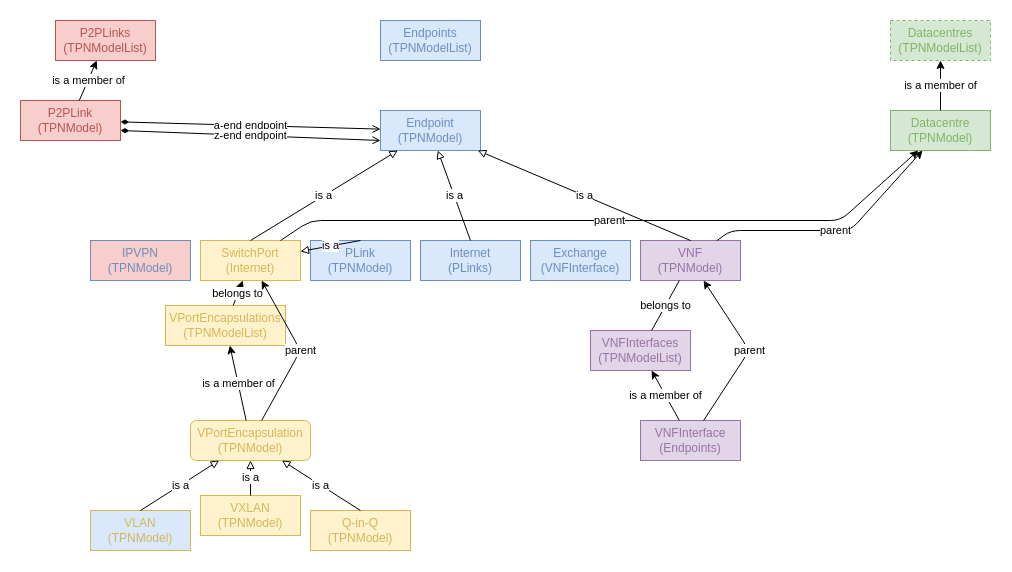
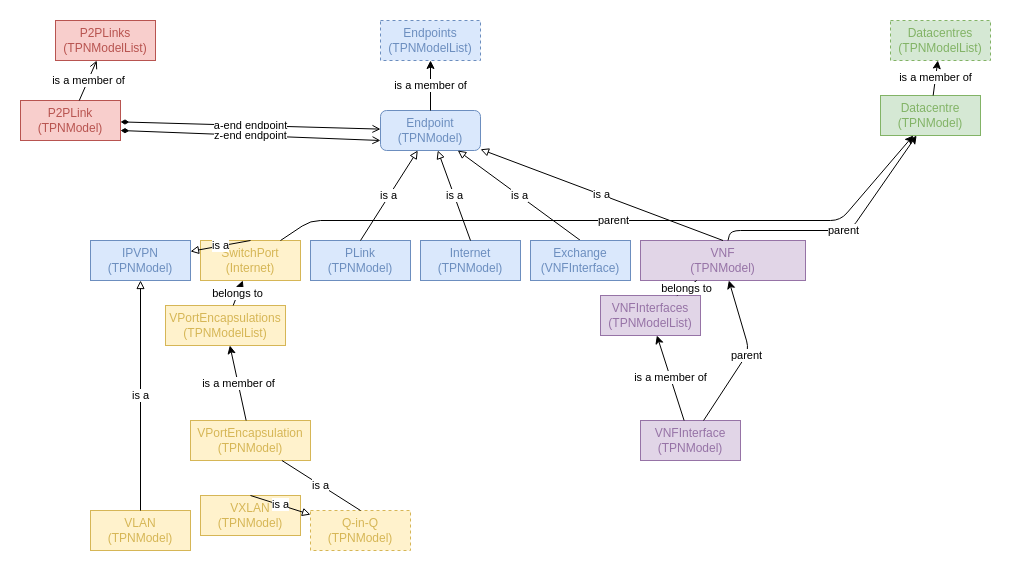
node "Endpoints (TPNModelList)": style solid -> dashed
edge "P2PLink (TPNModel)" -> "P2PLinks (TPNModelList)": arrowhead classic -> open
edge "Endpoint (TPNModel)" -> "Endpoints (TPNModelList)": added, label "is a member of"
node "Endpoint (TPNModel)": shape rectangle -> rounded rectangle
node "Datacentre (TPNModel)": moved (941, 131) -> (931, 116)
edge "SwitchPort (Internet)" -> "Endpoint (TPNModel)": now "SwitchPort (Internet)" -> "IPVPN (TPNModel)"
edge "Exchange (VNFInterface)" -> "Endpoint (TPNModel)": added, label "is a"
edge "PLink (TPNModel)" -> "SwitchPort (Internet)": now "PLink (TPNModel)" -> "Endpoint (TPNModel)"
node "IPVPN (TPNModel)": fillcolor #f8cecc -> #dae8fc
node "Internet (PLinks)": label "Internet (PLinks)" -> "Internet (TPNModel)"
node "VNF (TPNModel)": size 100x40 -> 165x40
node "VNFInterfaces (TPNModelList)": moved (641, 351) -> (651, 316)
edge "VPortEncapsulation (TPNModel)" -> "SwitchPort (Internet)": removed, label "parent"
node "VPortEncapsulation (TPNModel)": shape rounded rectangle -> rectangle
node "VNFInterface (Endpoints)": label "VNFInterface (Endpoints)" -> "VNFInterface (TPNModel)"
edge "Q-in-Q (TPNModel)" -> "VPortEncapsulation (TPNModel)": arrowhead block -> none
edge "VXLAN (TPNModel)" -> "VPortEncapsulation (TPNModel)": now "VXLAN (TPNModel)" -> "Q-in-Q (TPNModel)"
edge "VLAN (TPNModel)" -> "VPortEncapsulation (TPNModel)": now "VLAN (TPNModel)" -> "IPVPN (TPNModel)"
node "VLAN (TPNModel)": fillcolor #dae8fc -> #fff2cc
node "Q-in-Q (TPNModel)": style solid -> dashed
